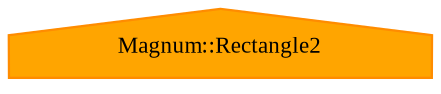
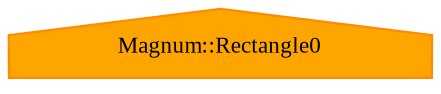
node "Magnum::Rectangle2": label "Magnum::Rectangle2" -> "Magnum::Rectangle0"
